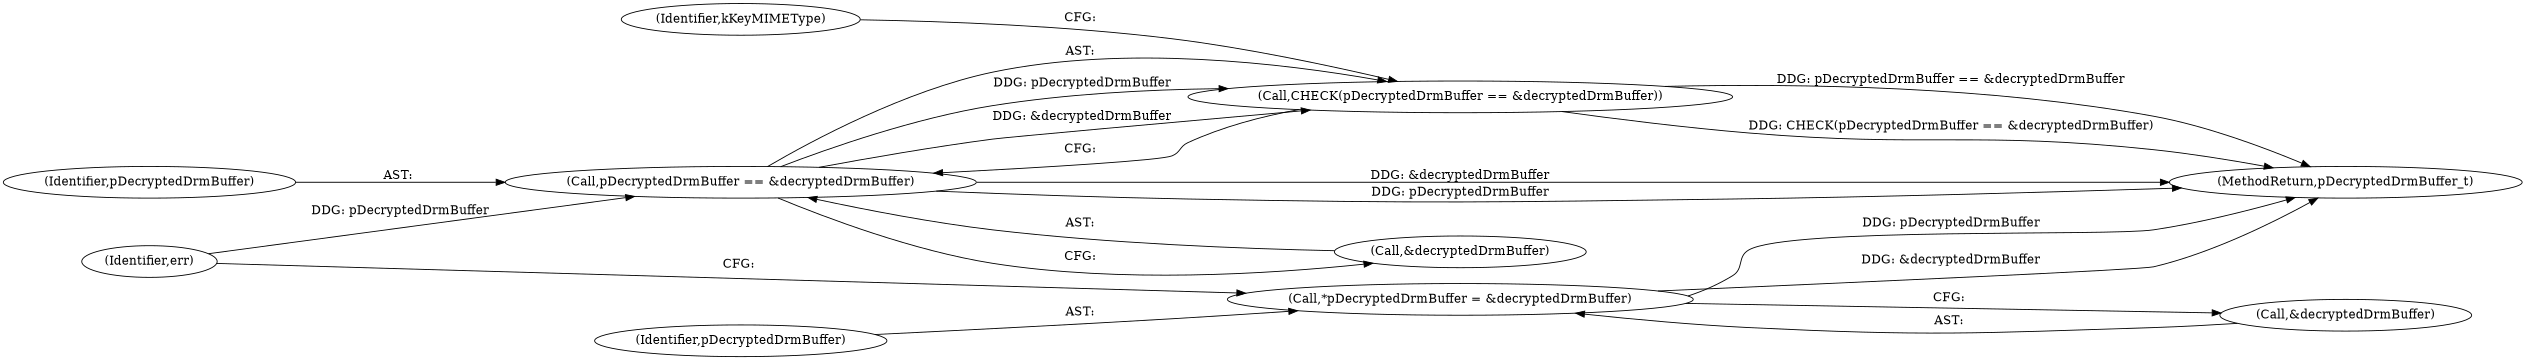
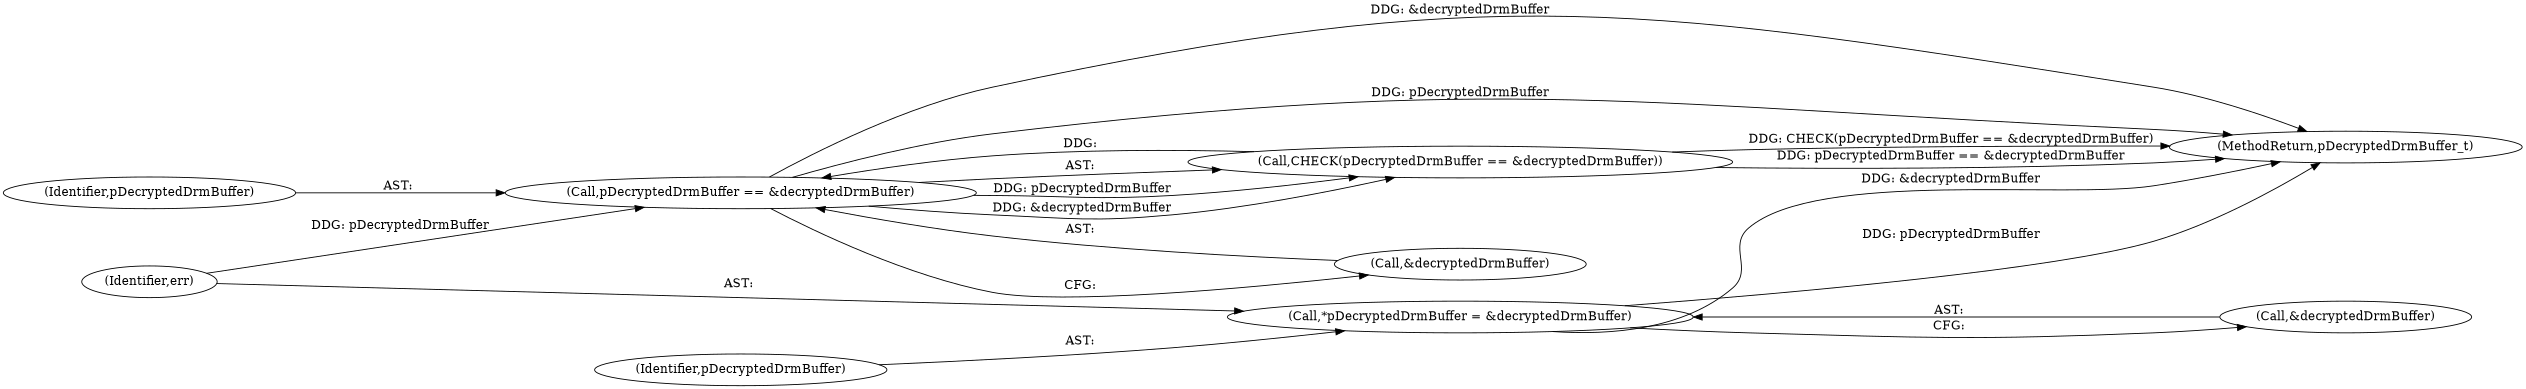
node "(Identifier,kKeyMIMEType)": removed
edge "(Call,CHECK(pDecryptedDrmBuffer == &decryptedDrmBuffer))" -> "(Call,pDecryptedDrmBuffer == &decryptedDrmBuffer)": label "CFG: " -> "DDG: "
edge "(Identifier,err)" -> "(Call,*pDecryptedDrmBuffer = &decryptedDrmBuffer)": label "CFG: " -> "AST: "
